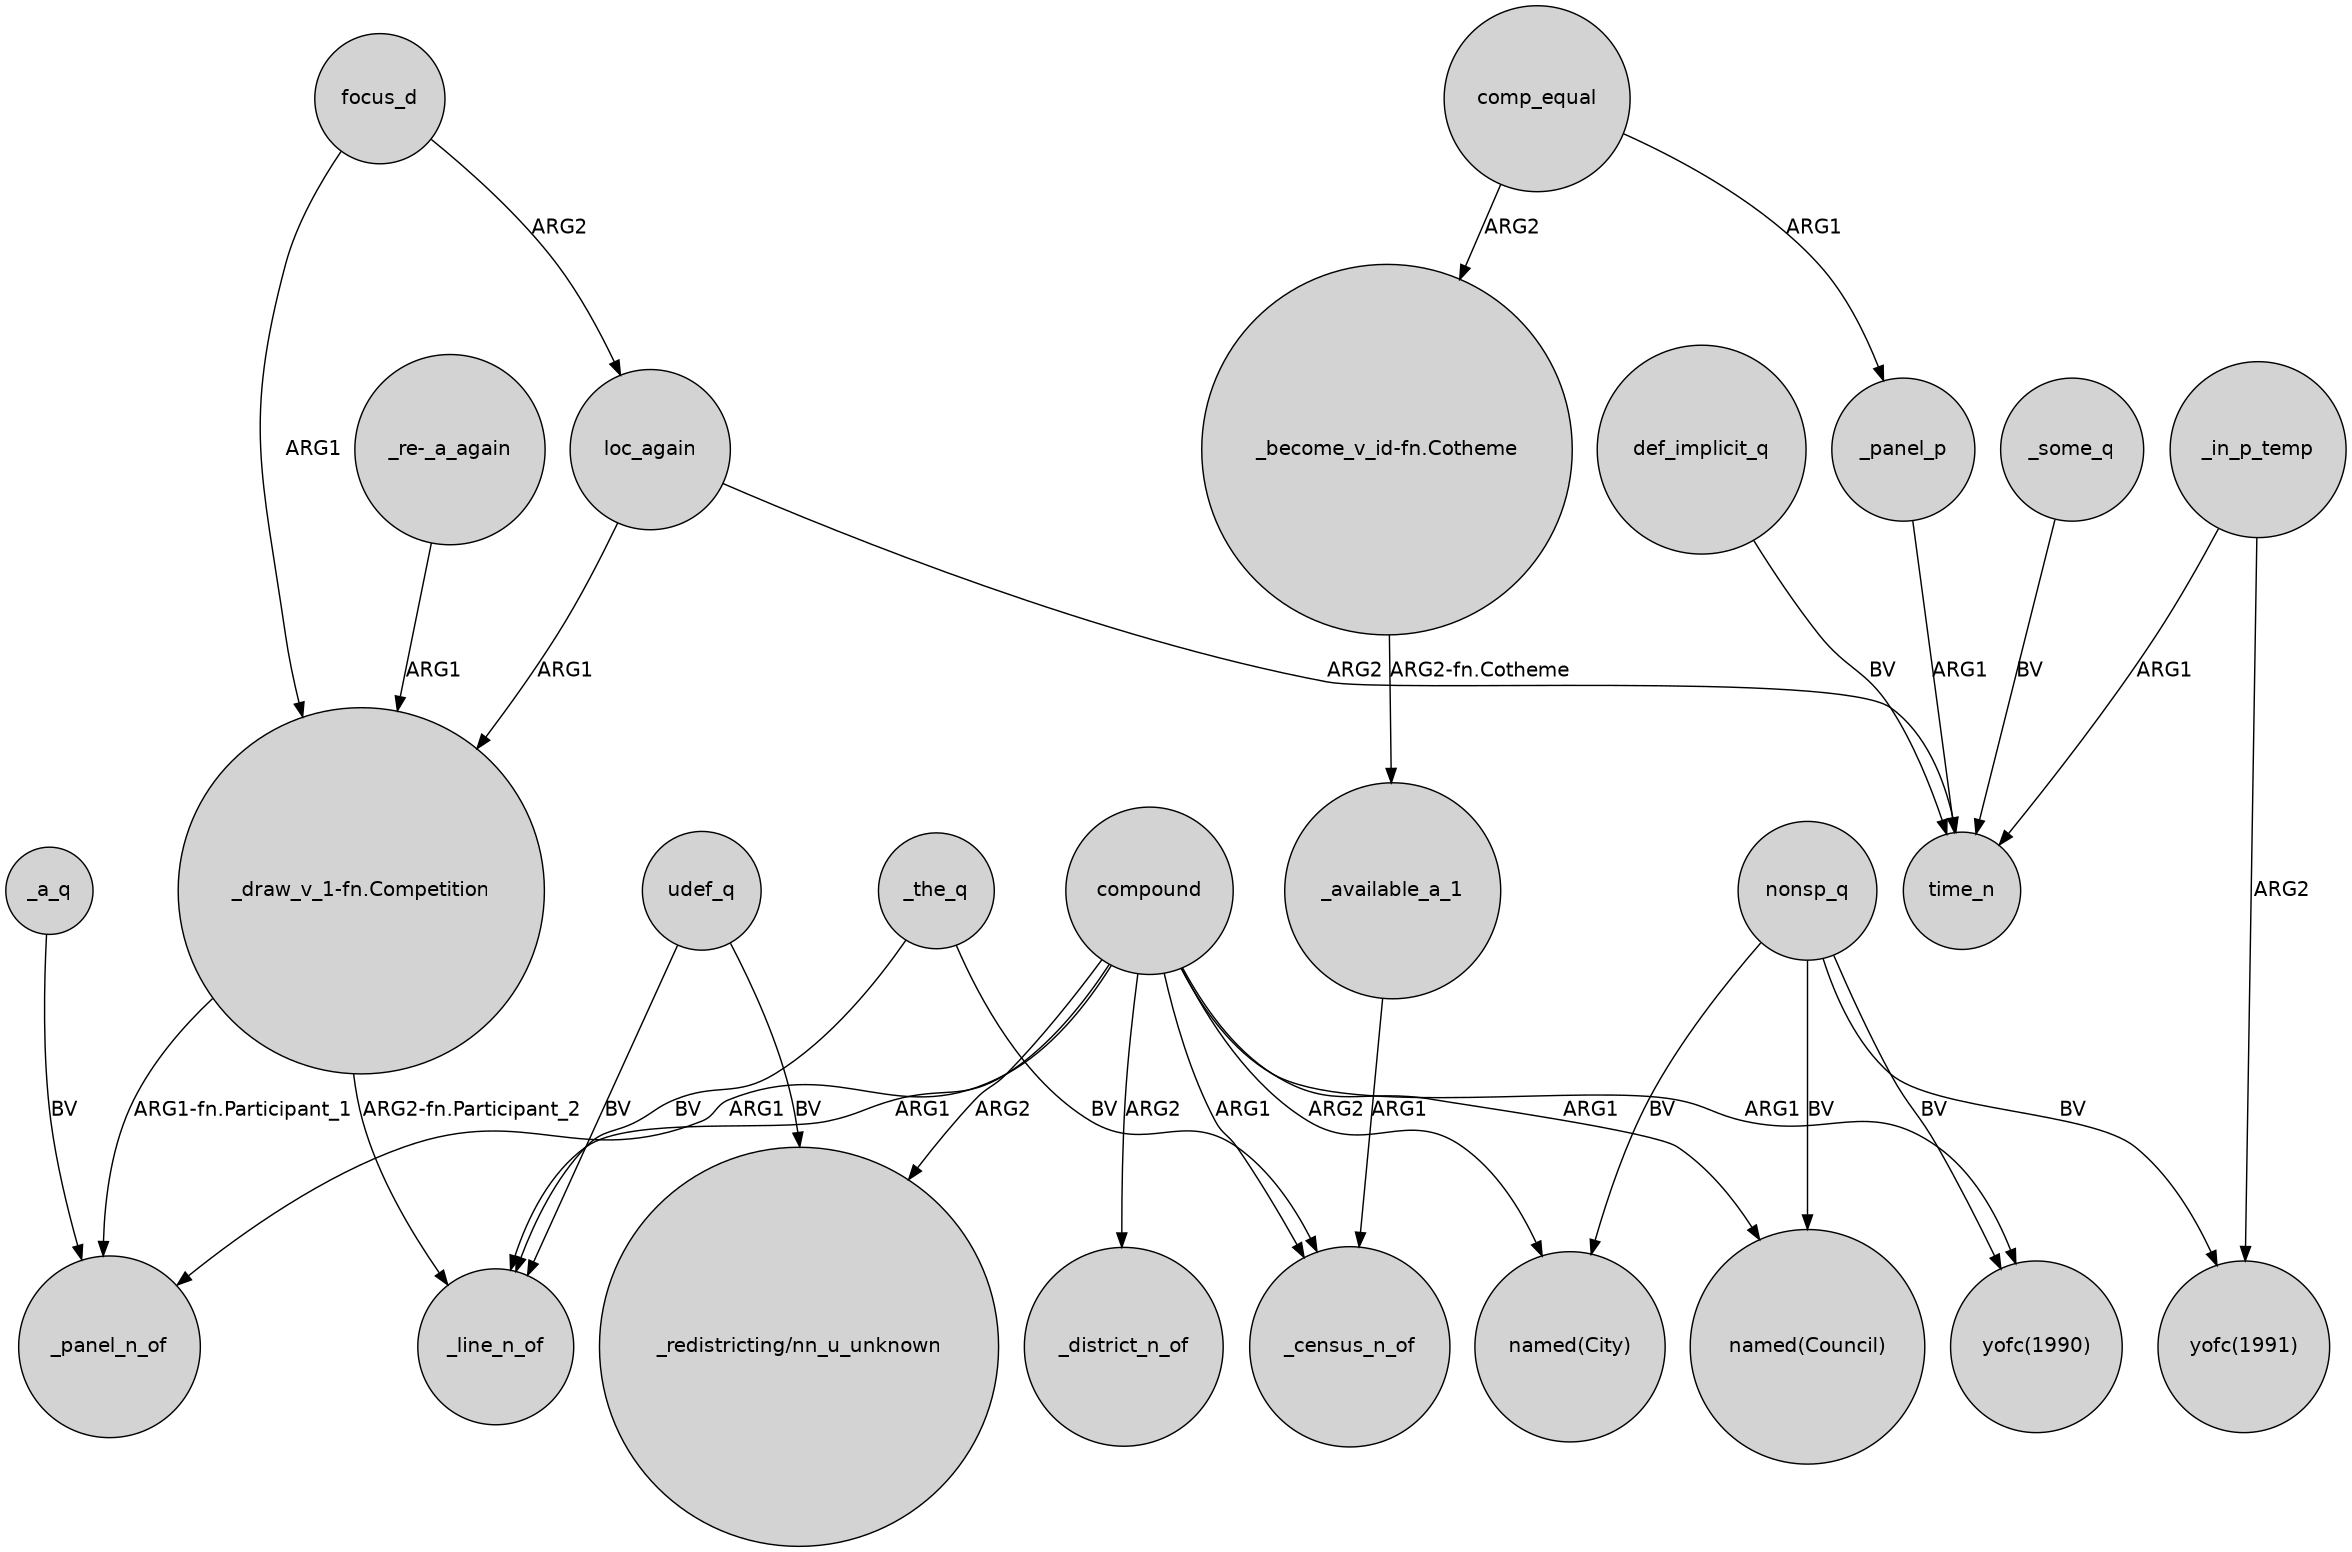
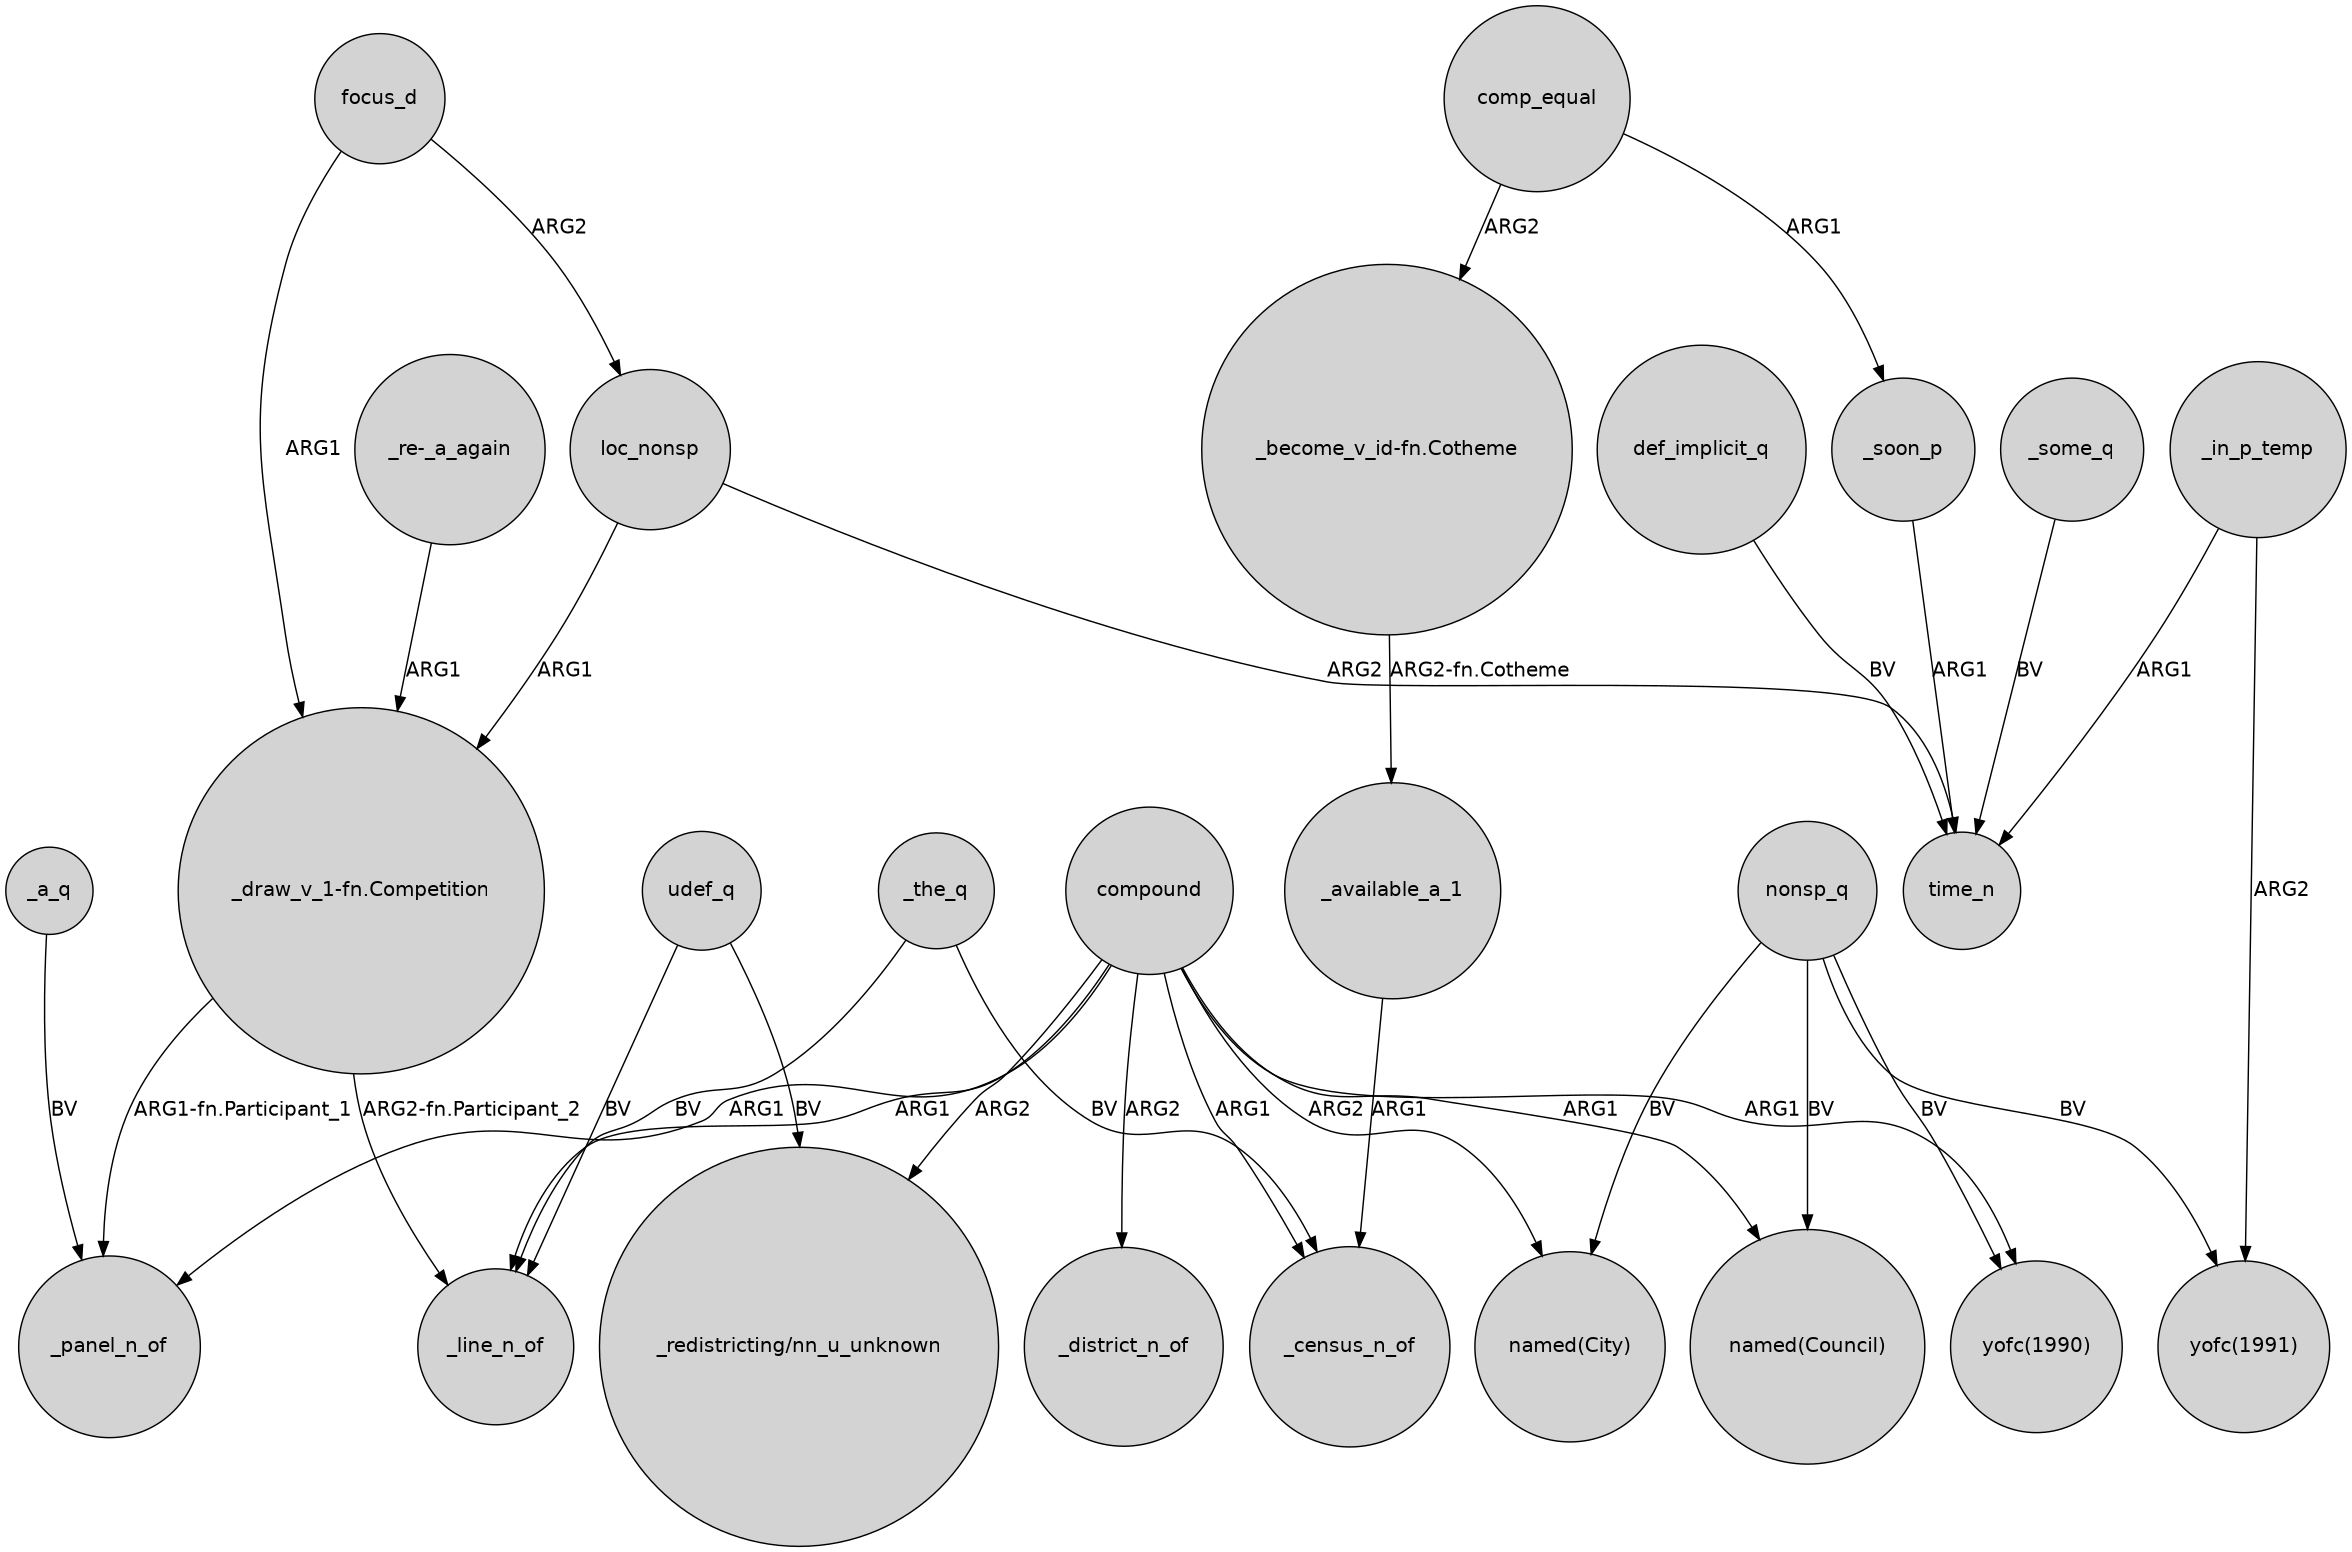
node "loc_again": label "loc_again" -> "loc_nonsp"
node "_panel_p": label "_panel_p" -> "_soon_p"
